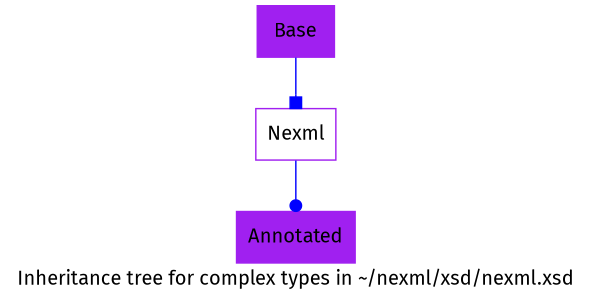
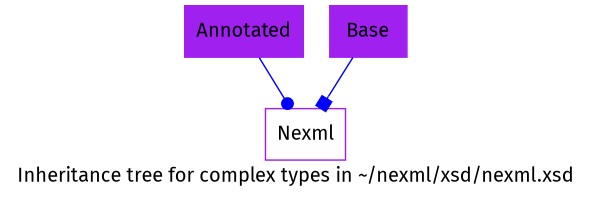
edge "Nexml" -> "Annotated": reversed
